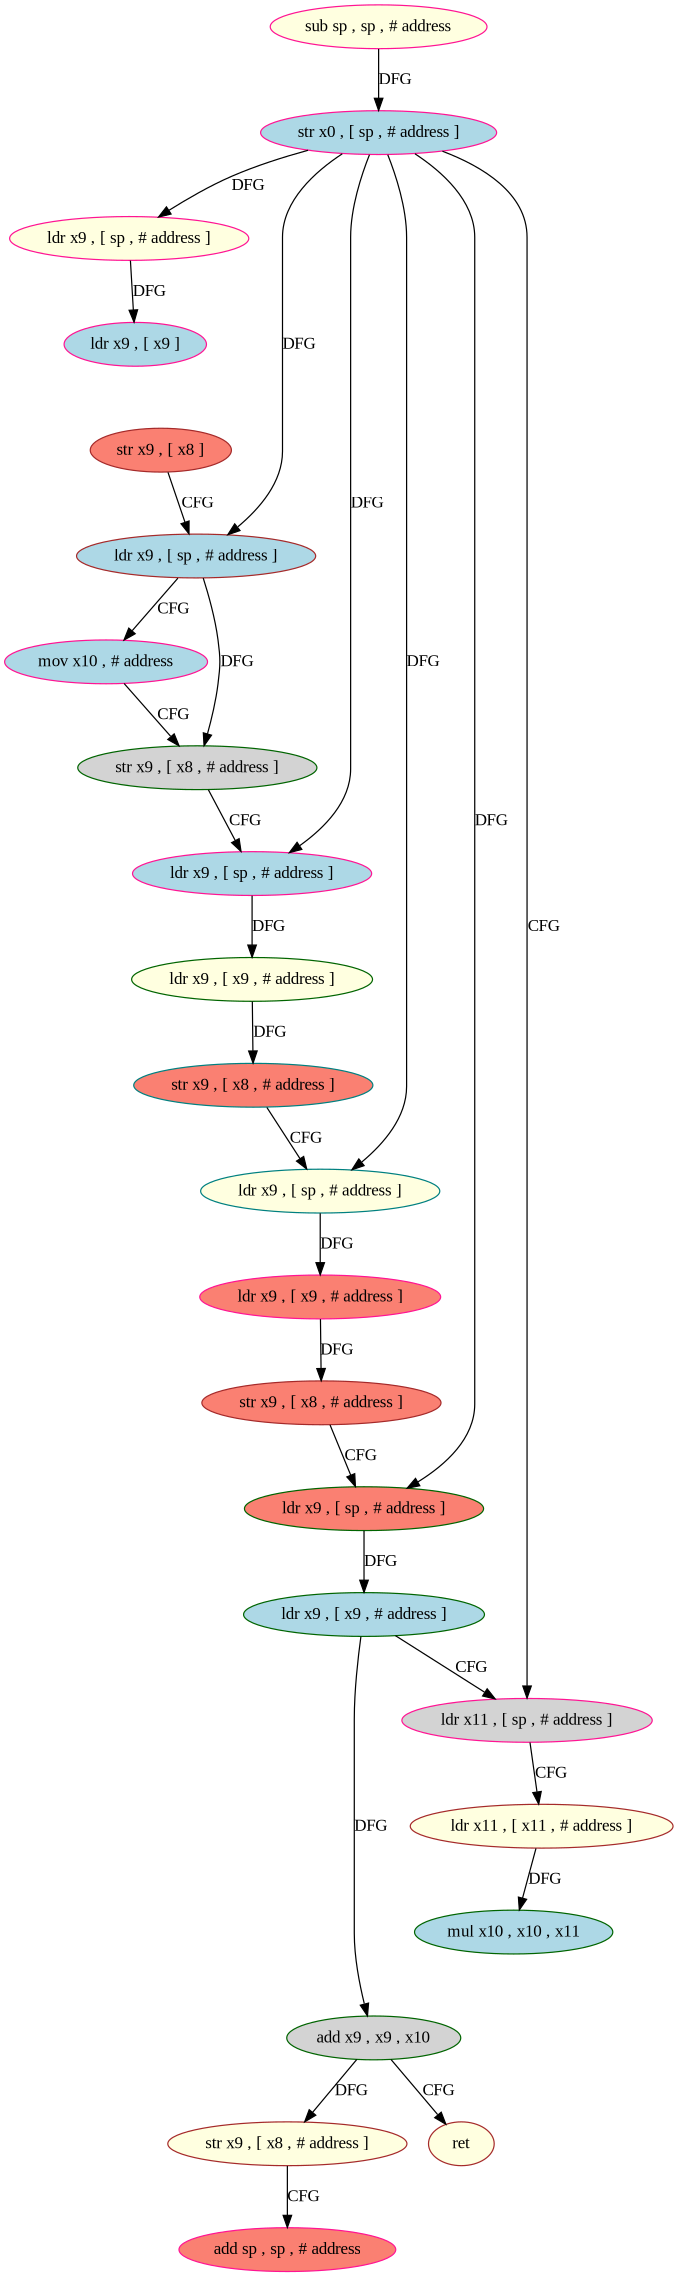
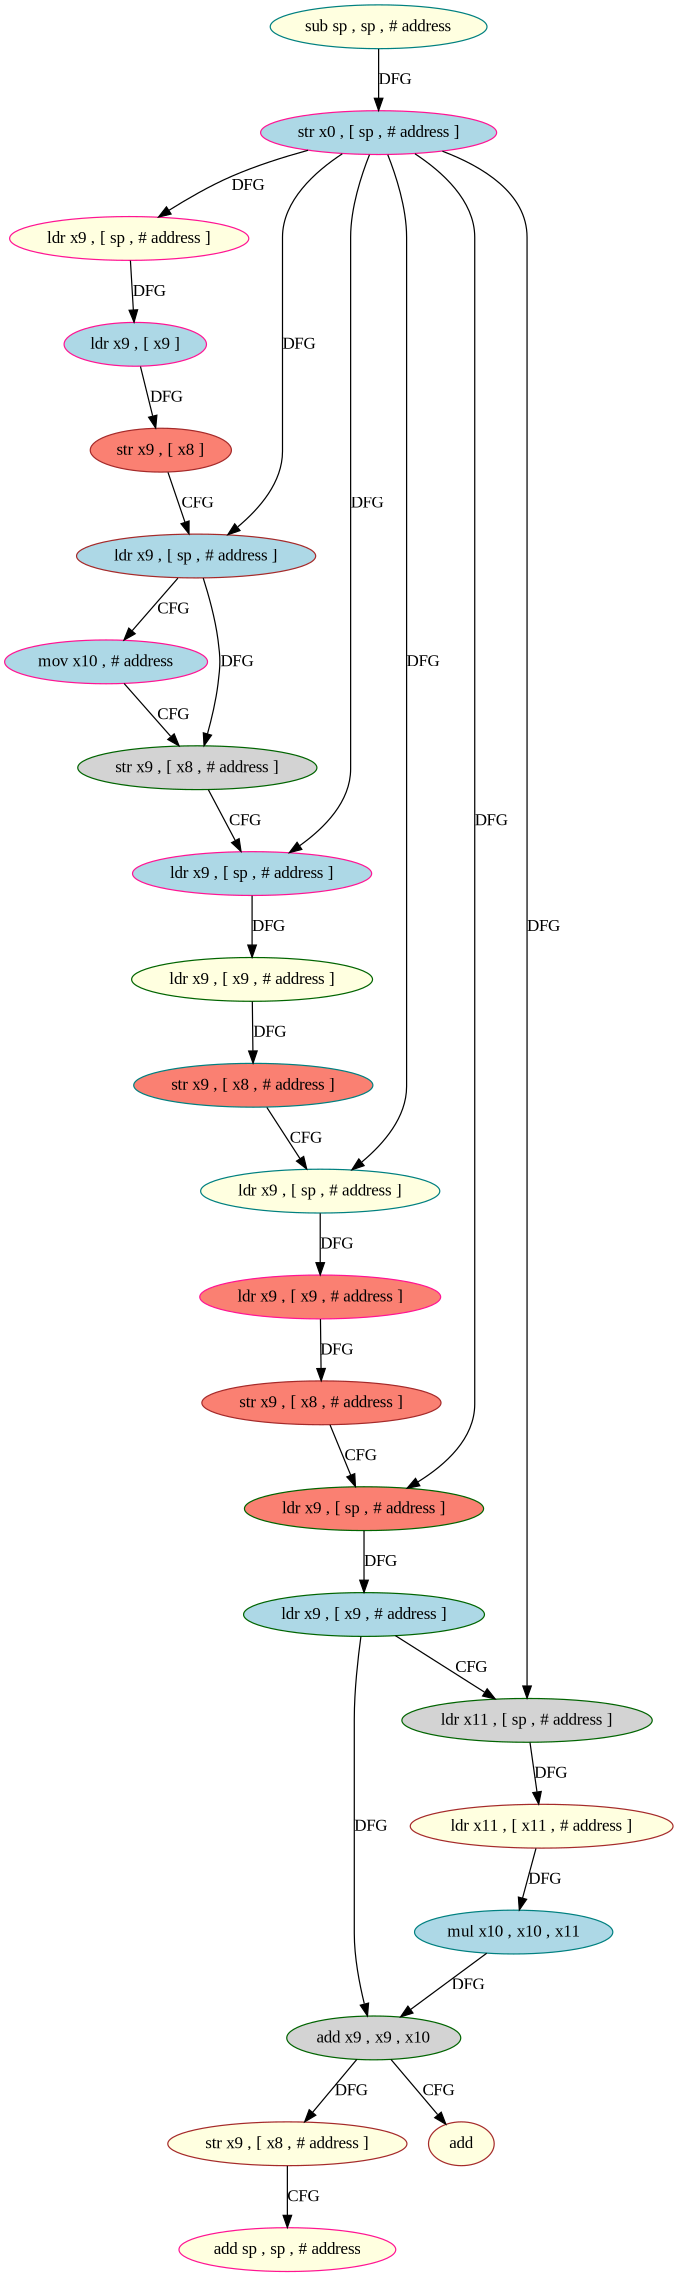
node "sub sp , sp , # address": color deeppink -> teal
edge "ldr x9 , [ x9 ]" -> "str x9 , [ x8 ]": added, label "DFG"
edge "str x0 , [ sp , # address ]" -> "ldr x11 , [ sp , # address ]": label "CFG" -> "DFG"
node "ldr x11 , [ sp , # address ]": color deeppink -> darkgreen
edge "ldr x11 , [ sp , # address ]" -> "ldr x11 , [ x11 , # address ]": label "CFG" -> "DFG"
node "mul x10 , x10 , x11": color darkgreen -> teal
edge "mul x10 , x10 , x11" -> "add x9 , x9 , x10": added, label "DFG"
node "ret": label "ret" -> "add"
node "add sp , sp , # address": fillcolor salmon -> lightyellow
